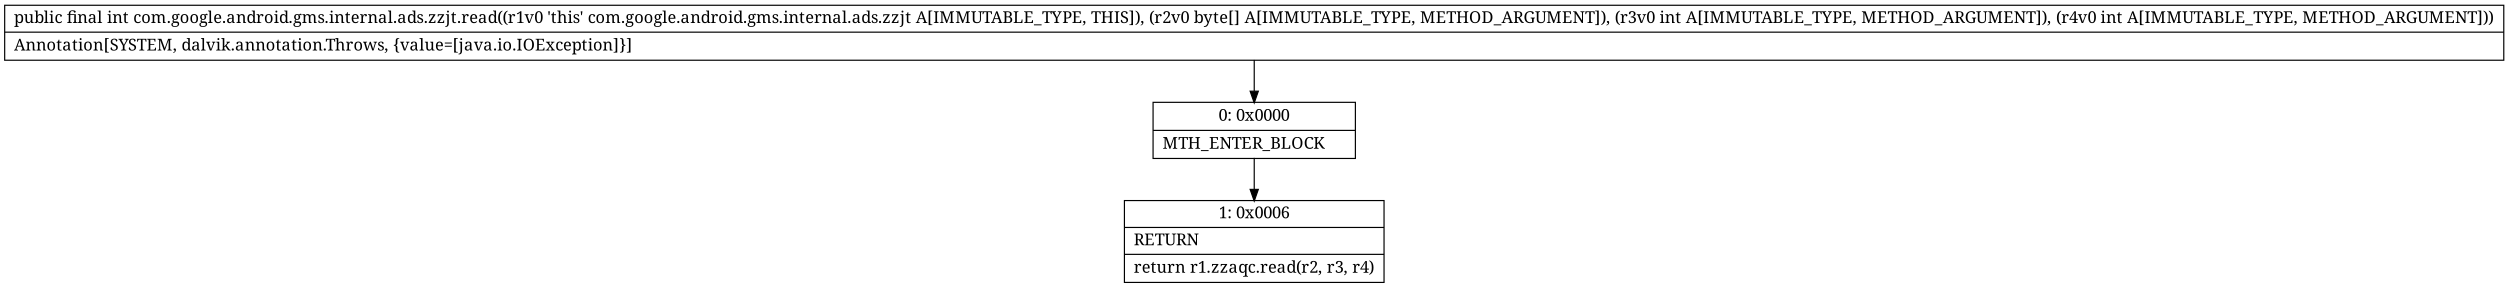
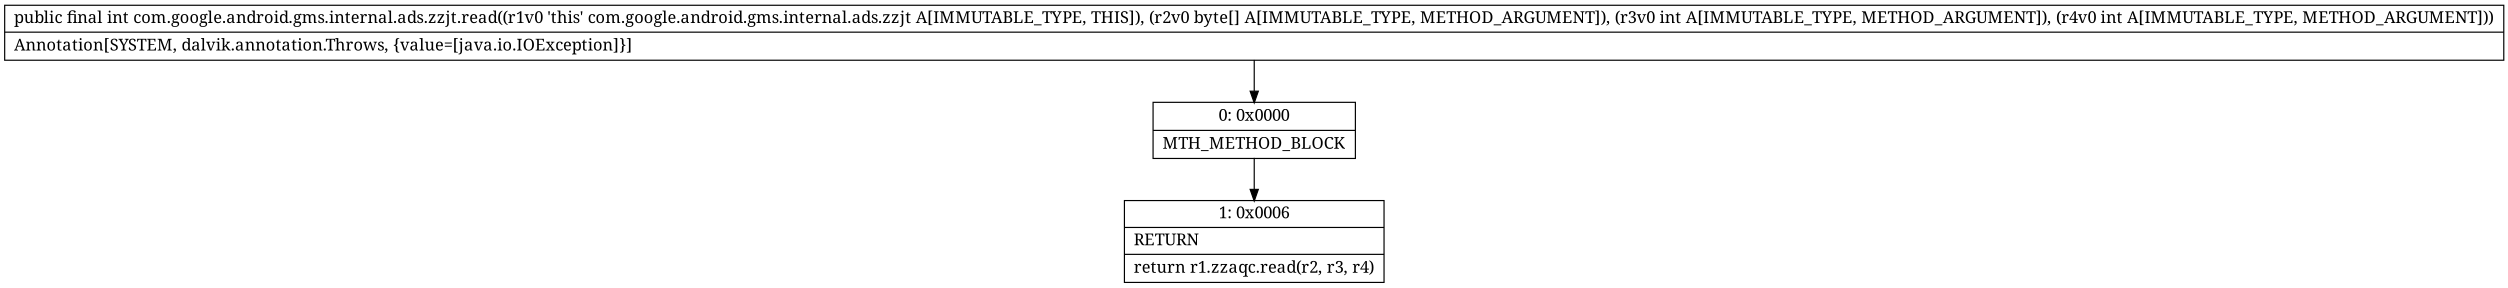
node "0: 0x0000": text "MTH_ENTER_BLOCK" -> "MTH_METHOD_BLOCK"
